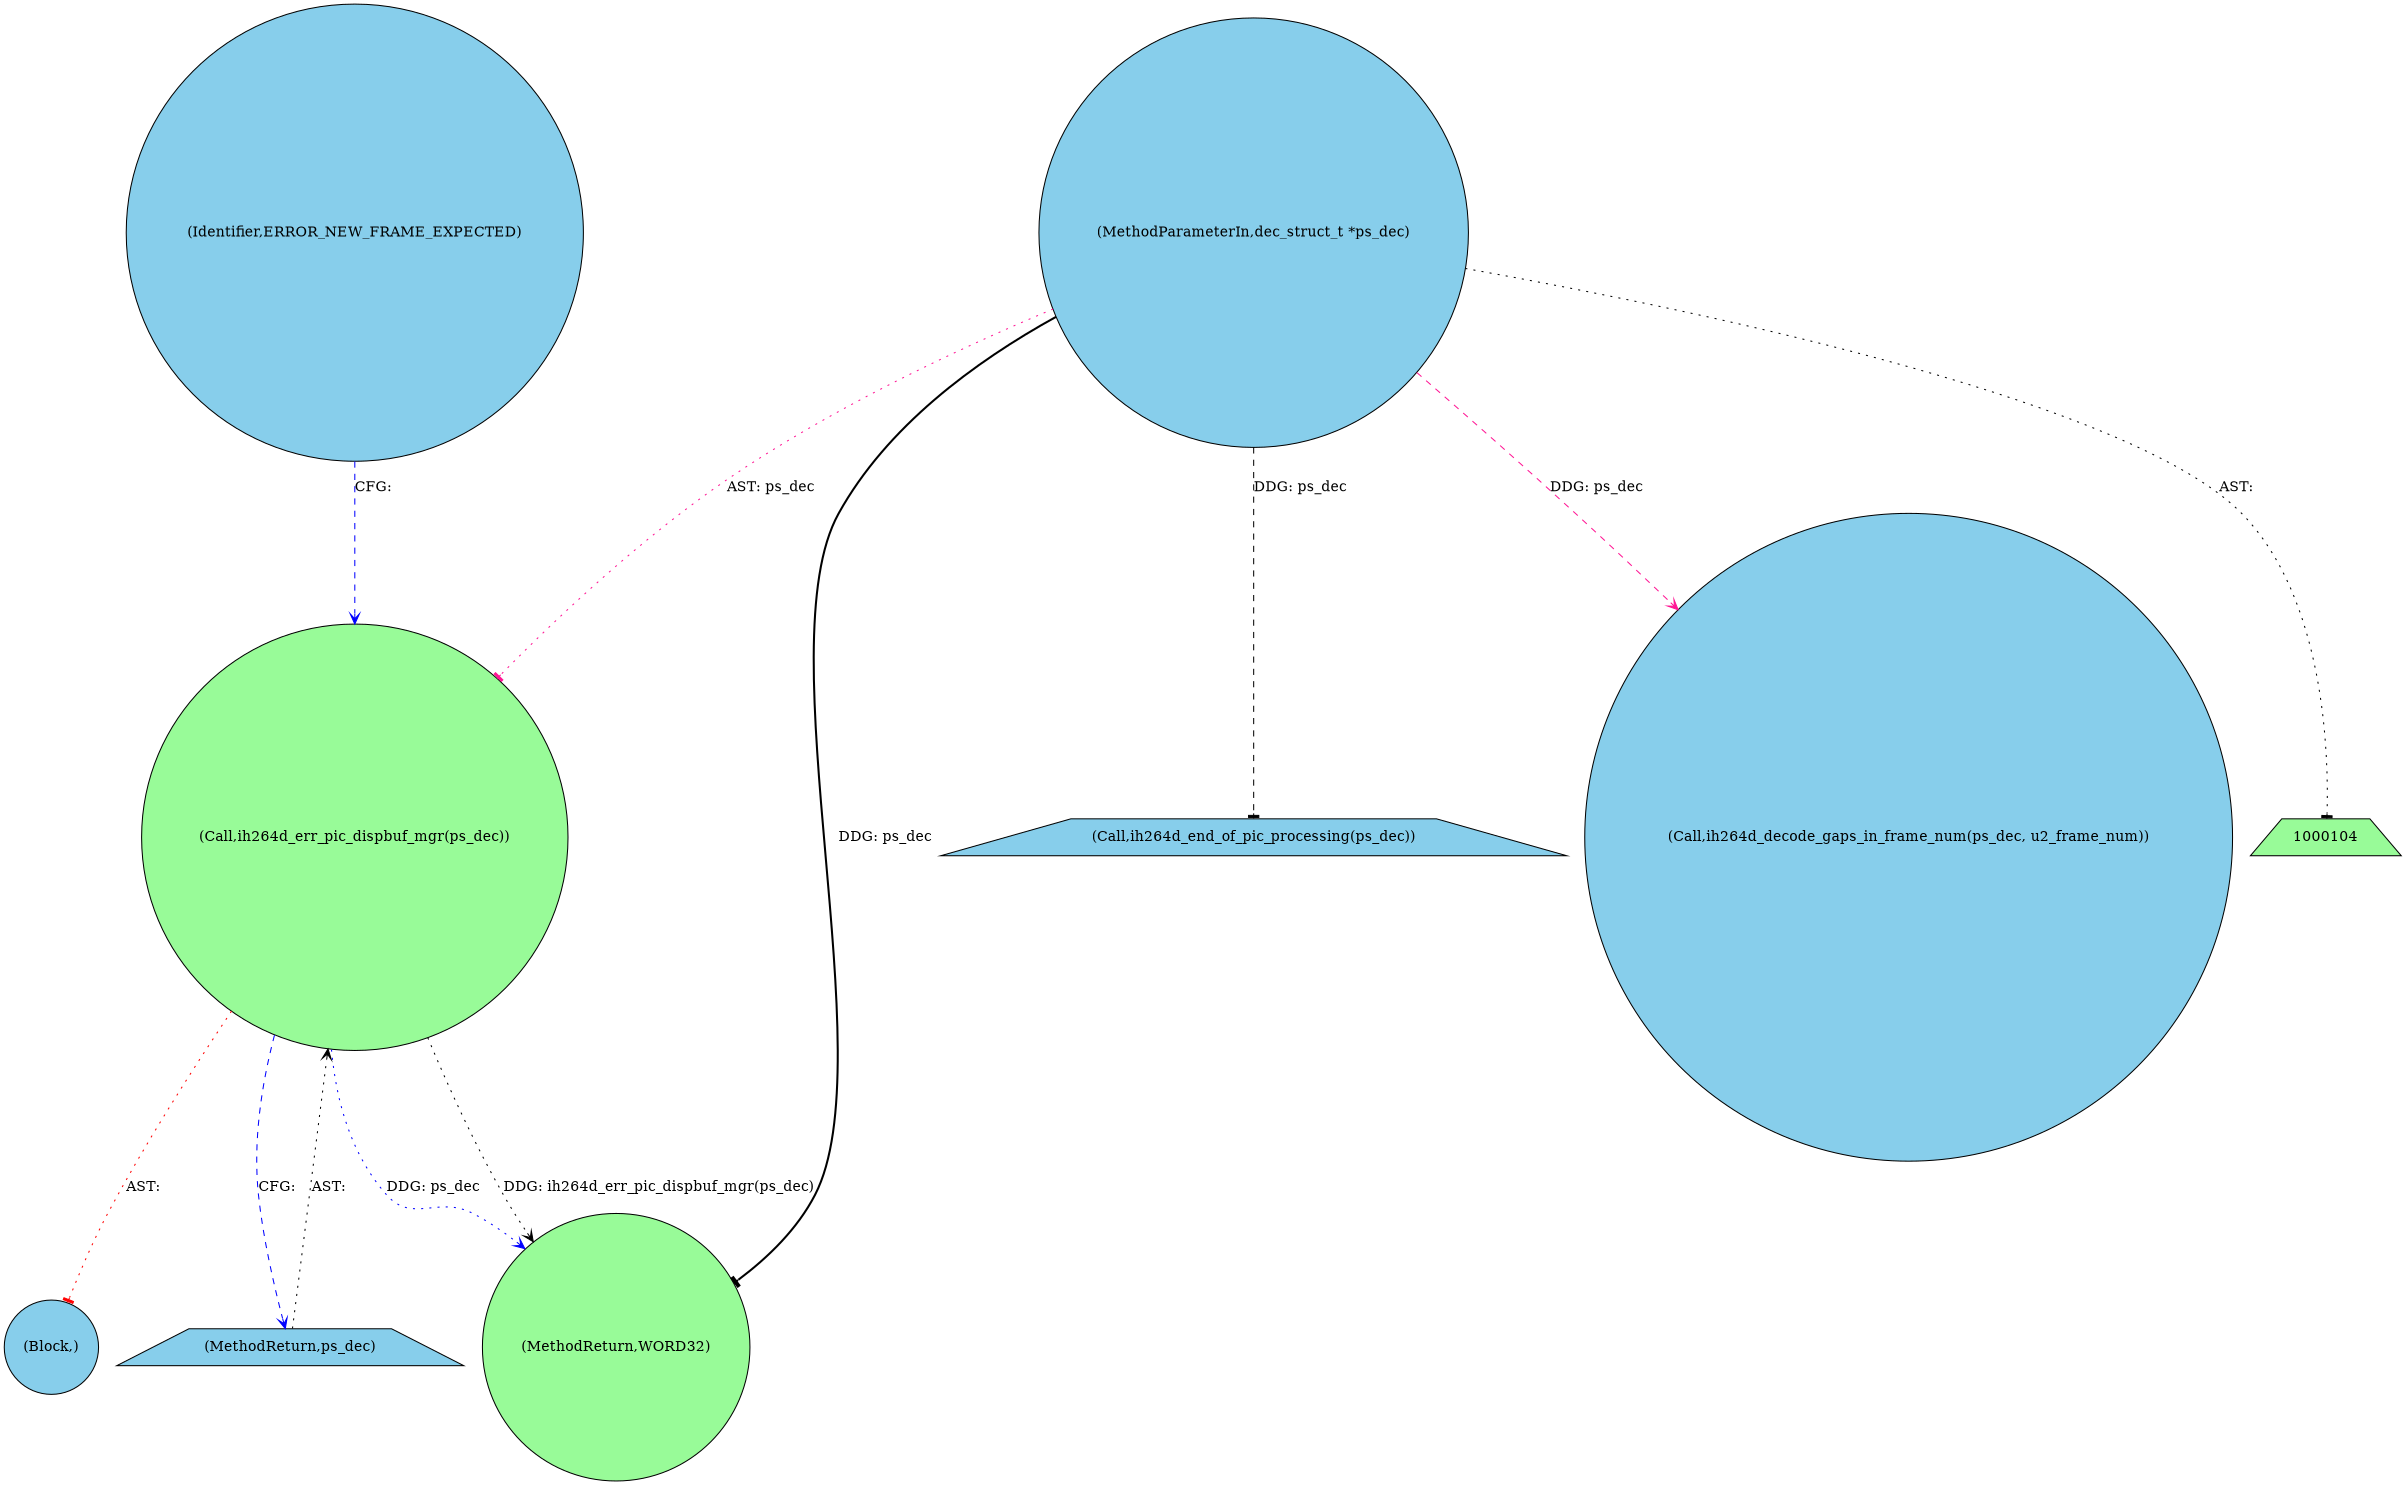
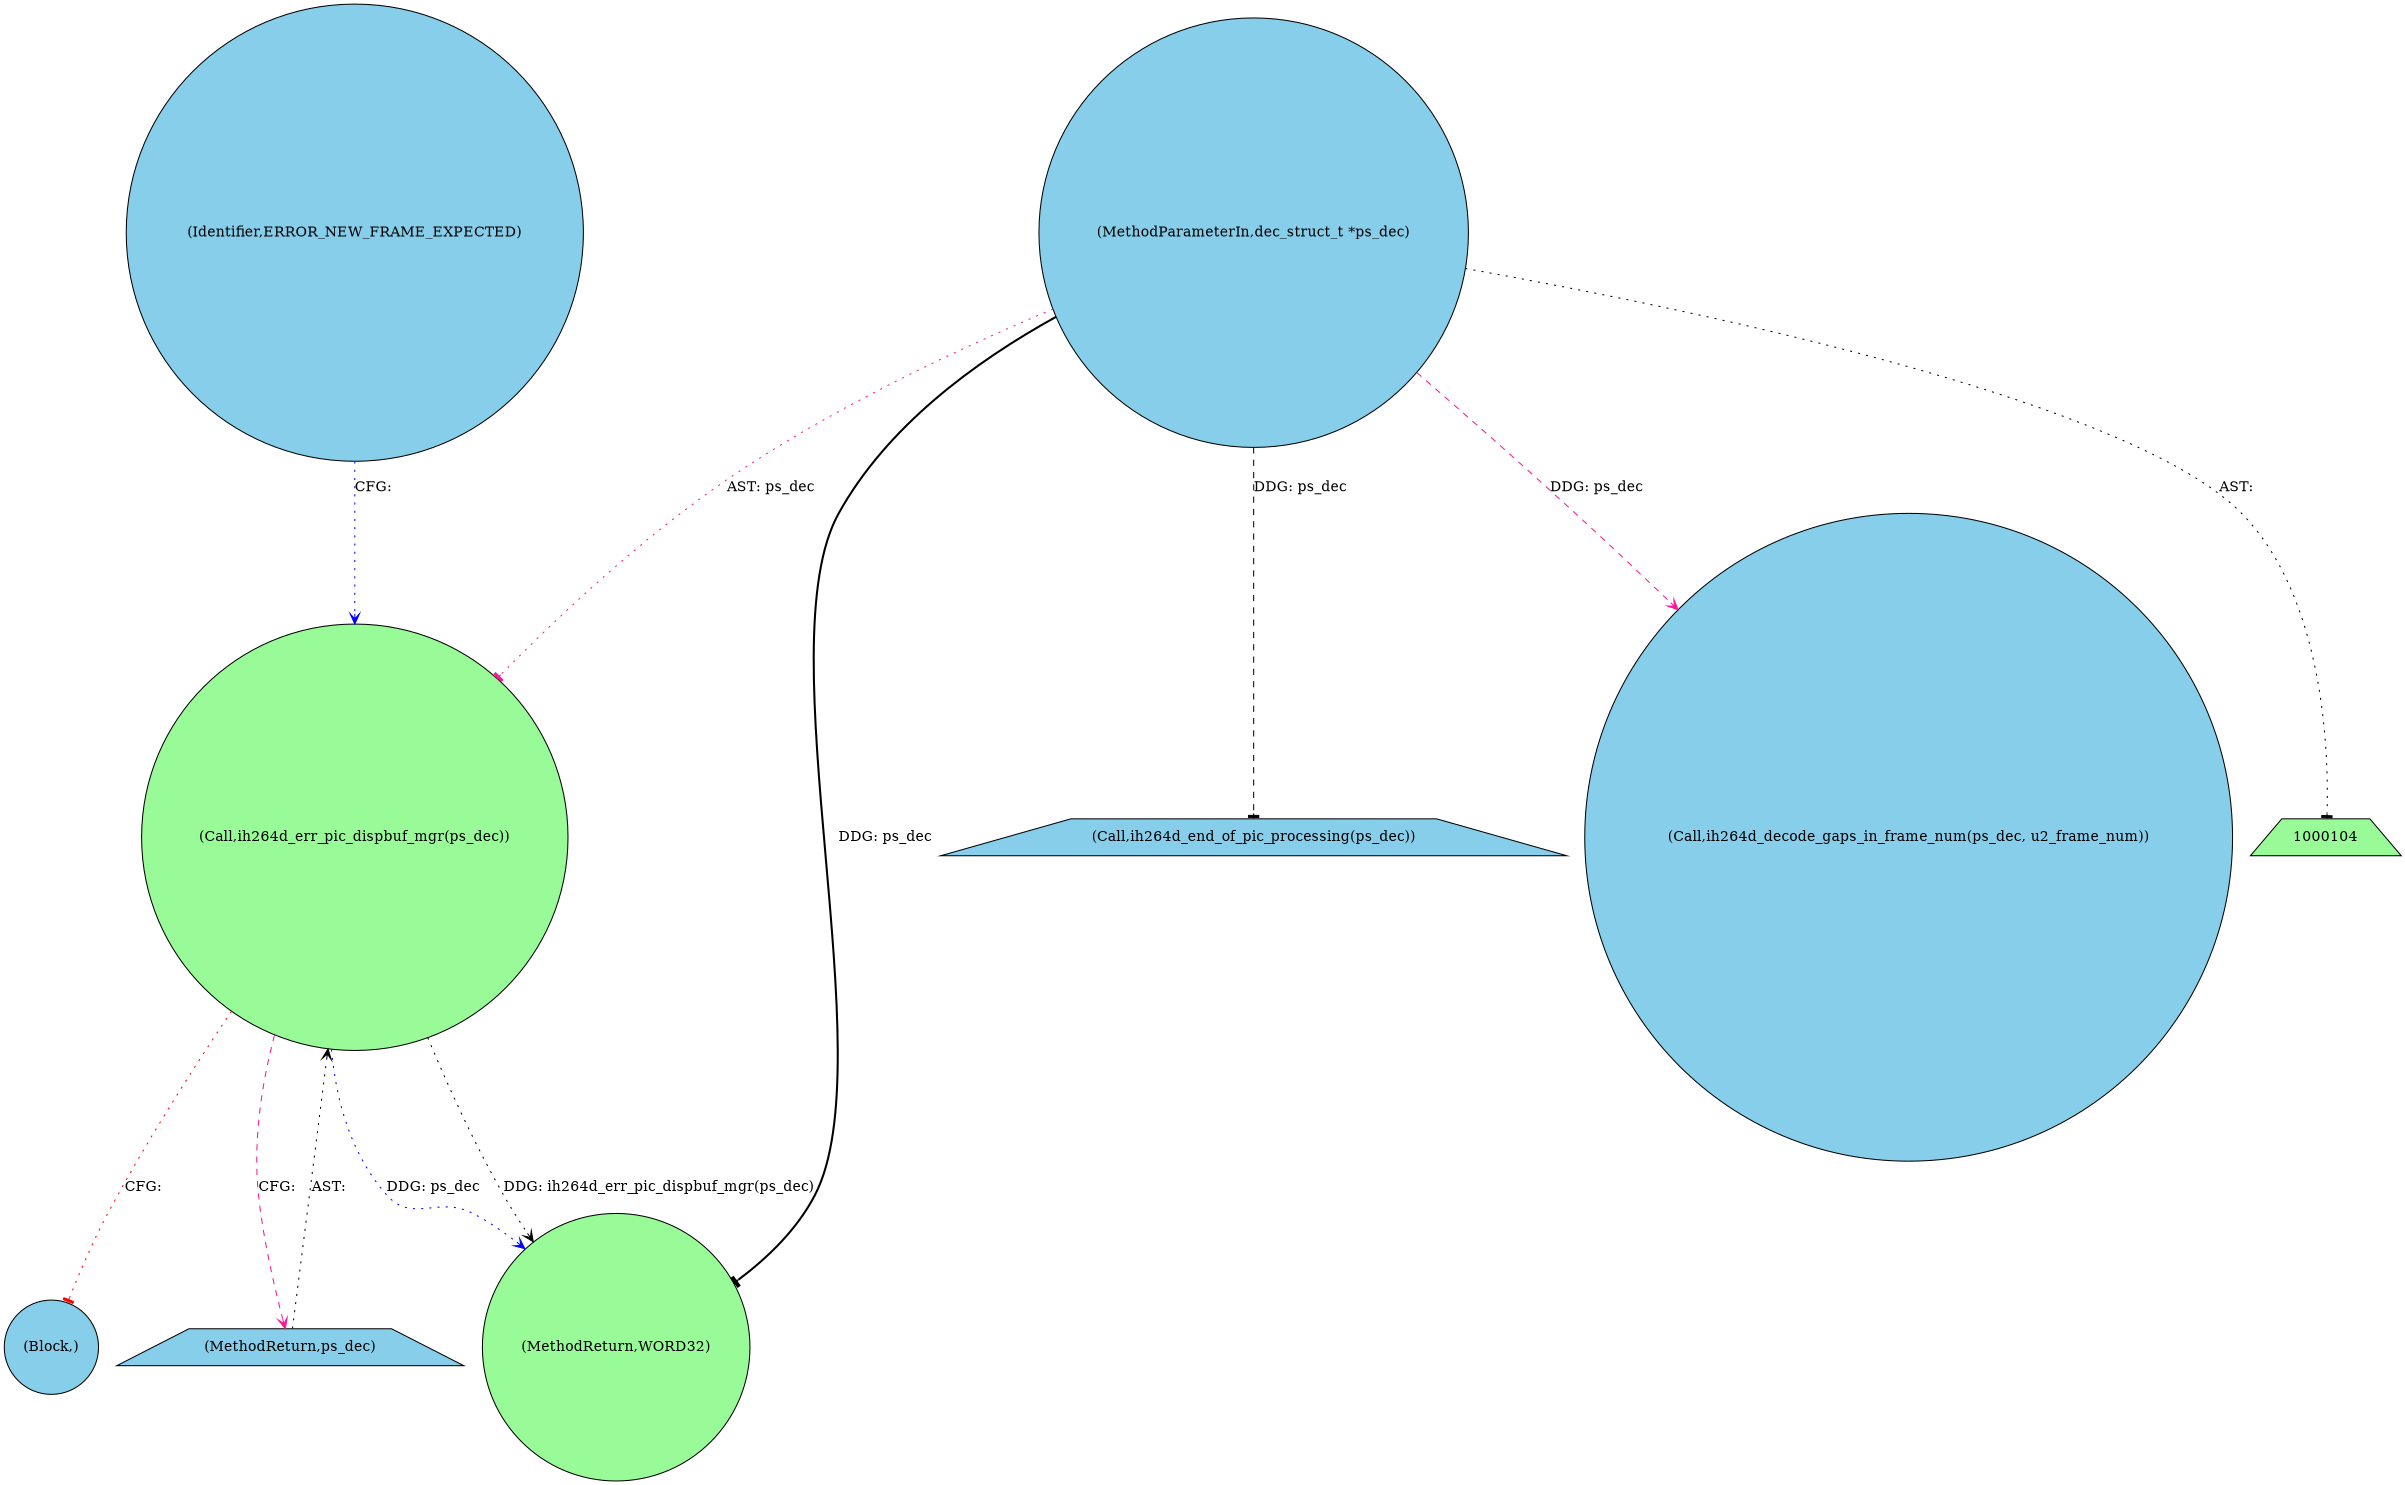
edge "(Identifier,ERROR_NEW_FRAME_EXPECTED)" -> "(Call,ih264d_err_pic_dispbuf_mgr(ps_dec))": style dashed -> dotted
edge "(Call,ih264d_err_pic_dispbuf_mgr(ps_dec))" -> "(MethodReturn,ps_dec)": color blue -> deeppink
edge "(Call,ih264d_err_pic_dispbuf_mgr(ps_dec))" -> "(Block,)": label "AST: " -> "CFG: "
